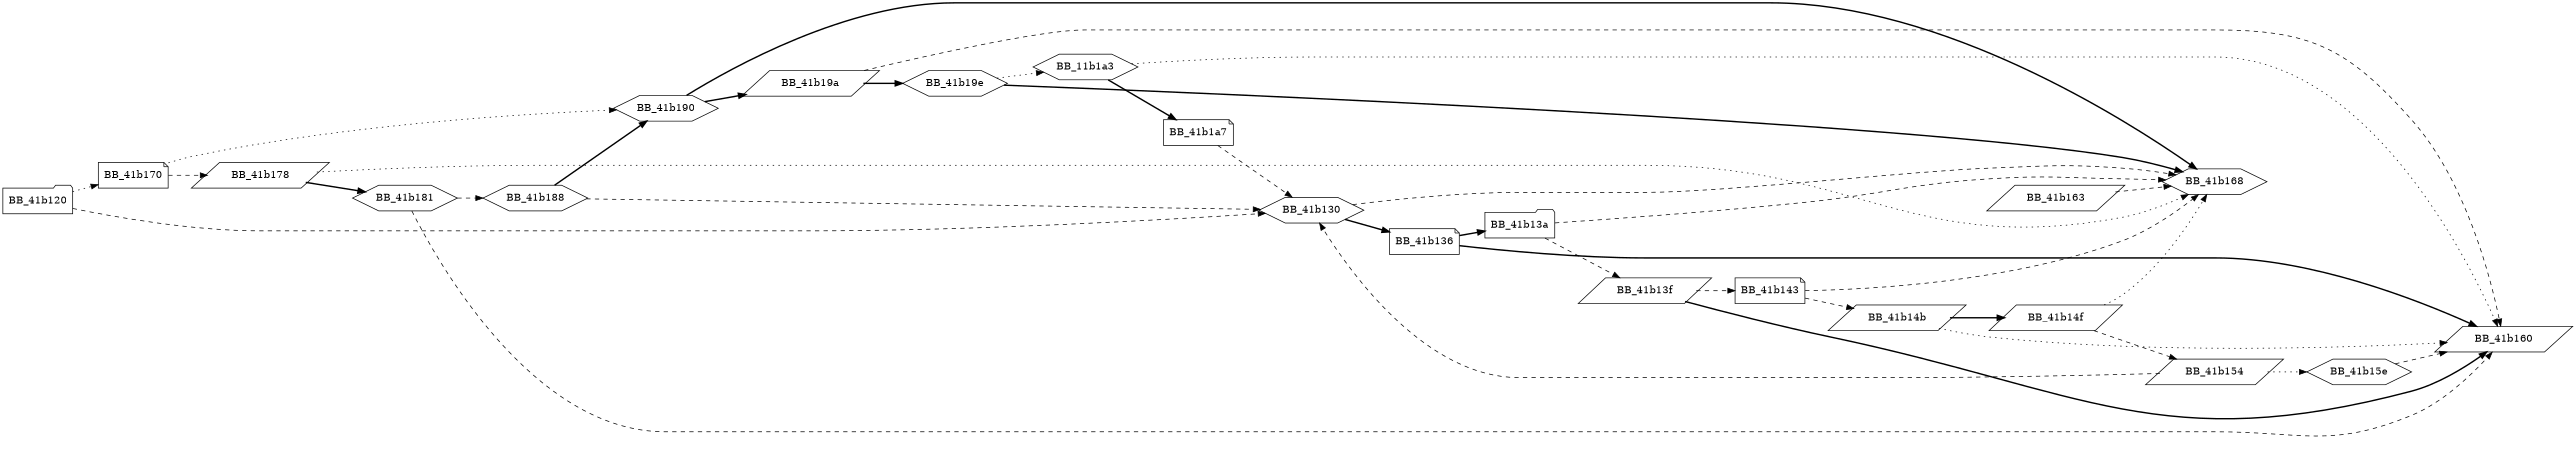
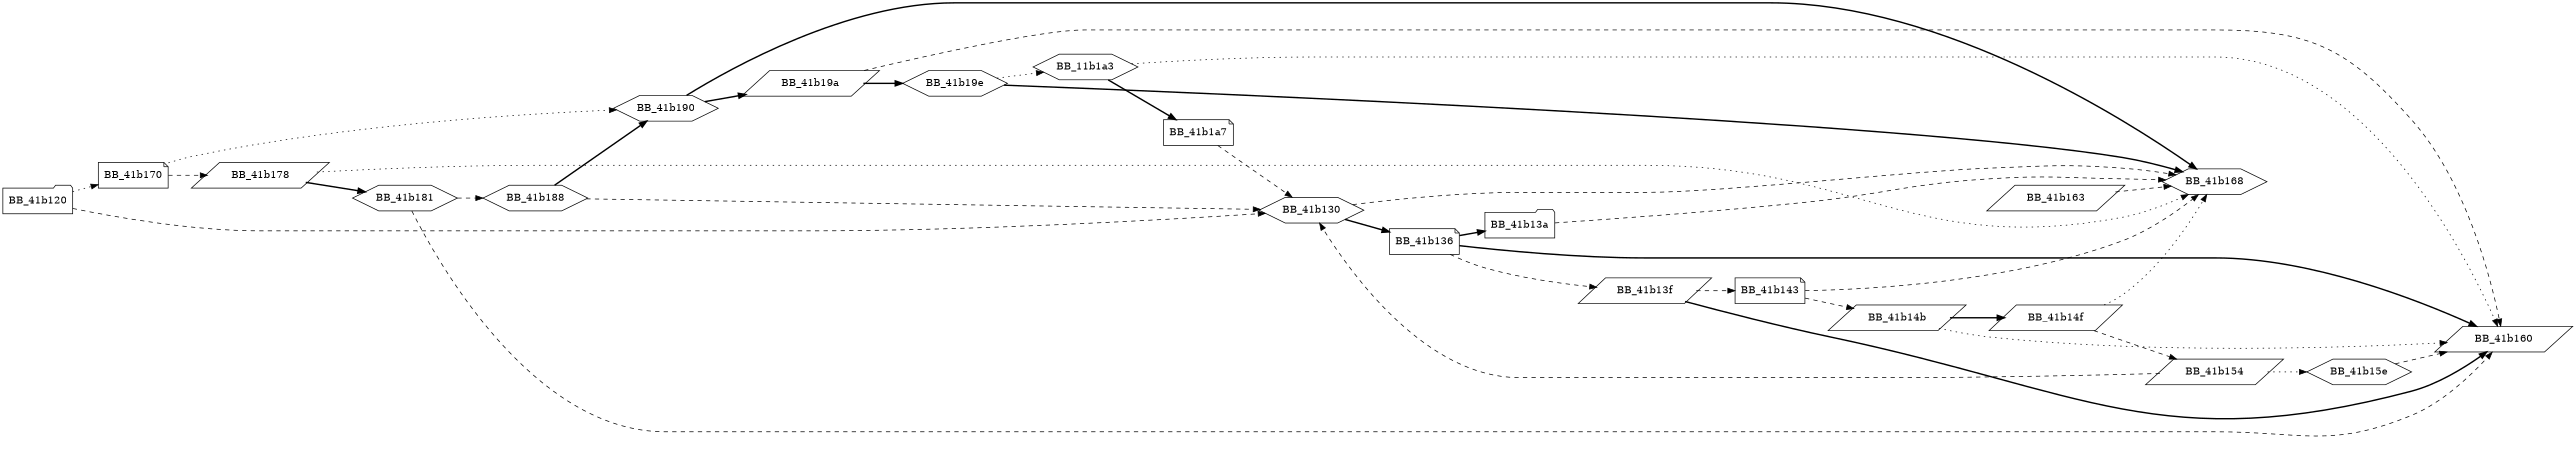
edge "BB_41b13a" -> "BB_41b13f": now "BB_41b136" -> "BB_41b13f"
